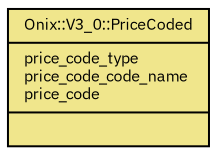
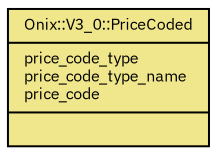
node "Onix::V3_0::PriceCoded": text "price_code_code_name" -> "price_code_type_name"
